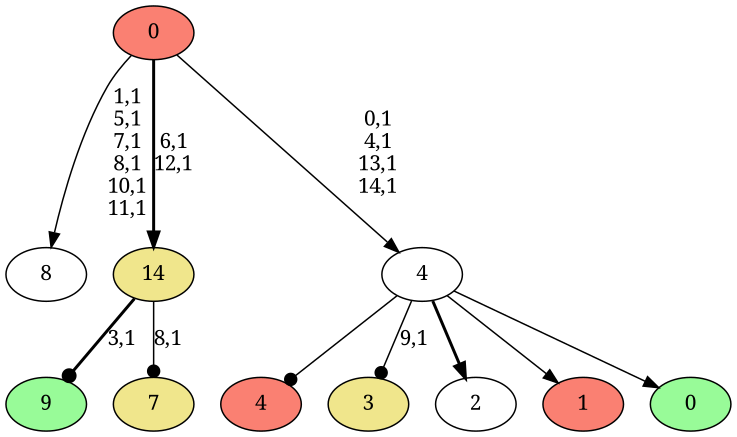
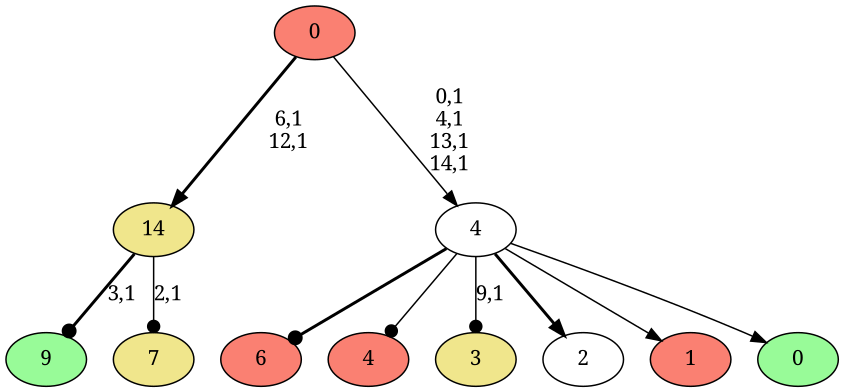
node "8": removed
edge "14" -> "7": label "8,1" -> "2,1"
node "6": added
